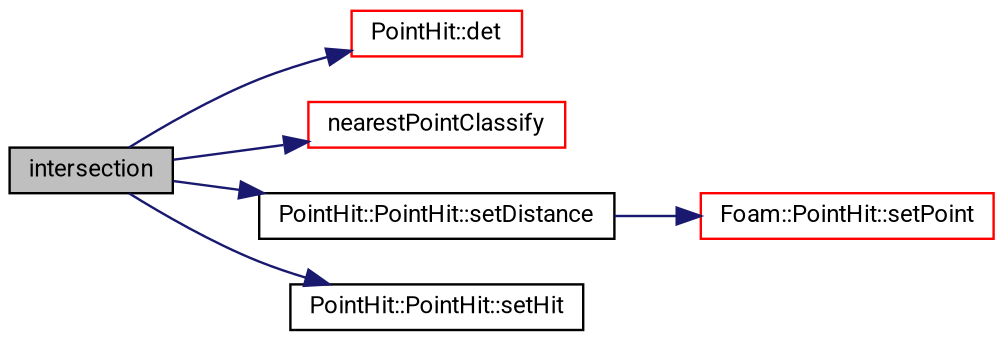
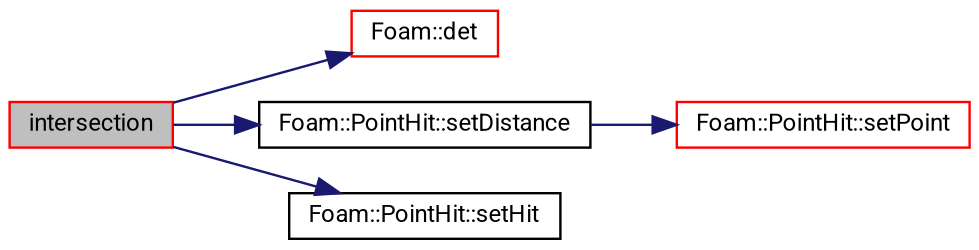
node "PointHit::det": label "PointHit::det" -> "Foam::det"
node "nearestPointClassify": removed
node "intersection": color black -> red
node "PointHit::PointHit::setDistance": label "PointHit::PointHit::setDistance" -> "Foam::PointHit::setDistance"
node "PointHit::PointHit::setHit": label "PointHit::PointHit::setHit" -> "Foam::PointHit::setHit"
